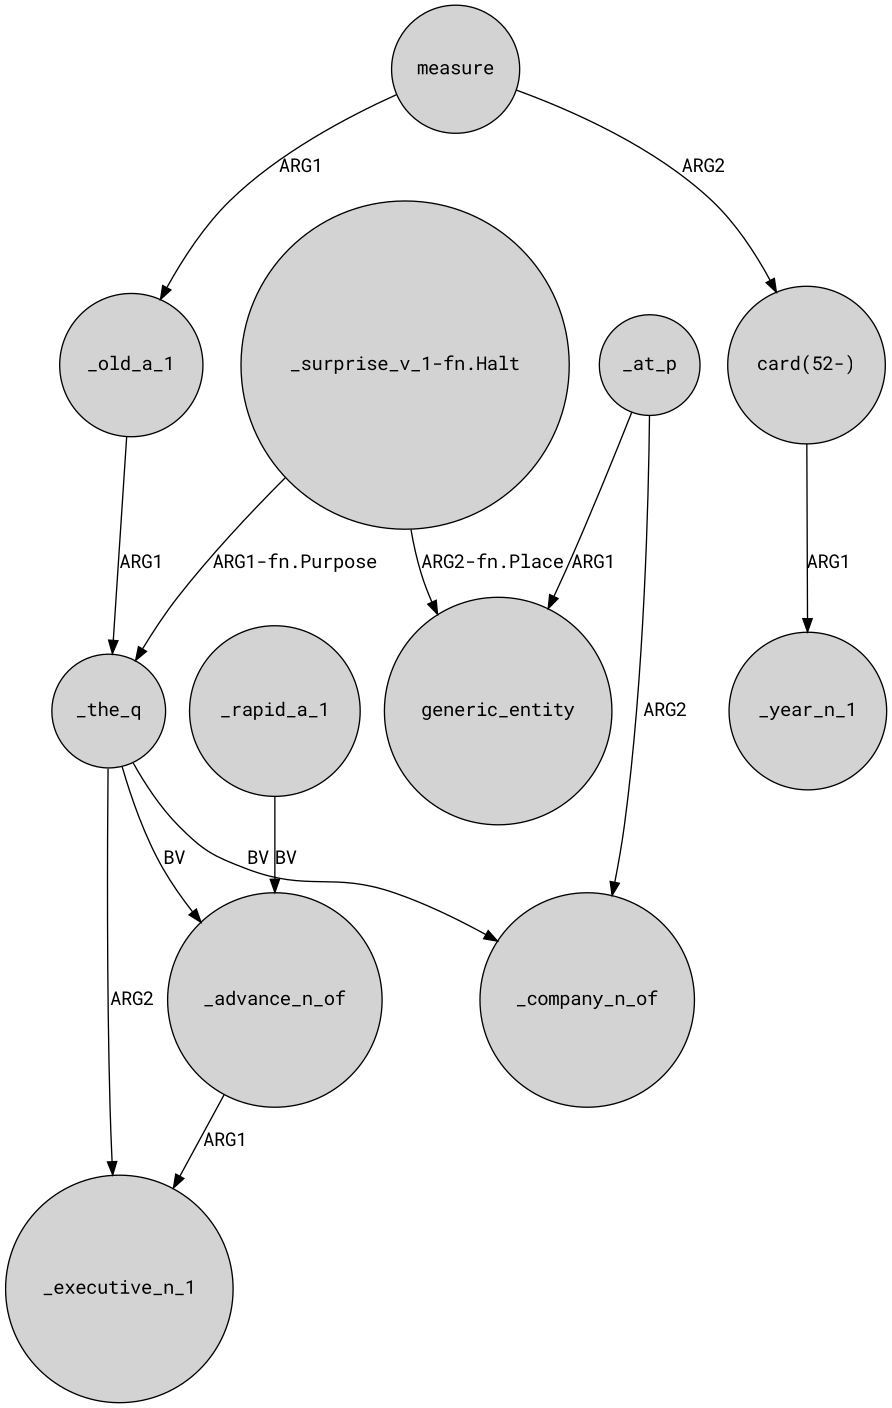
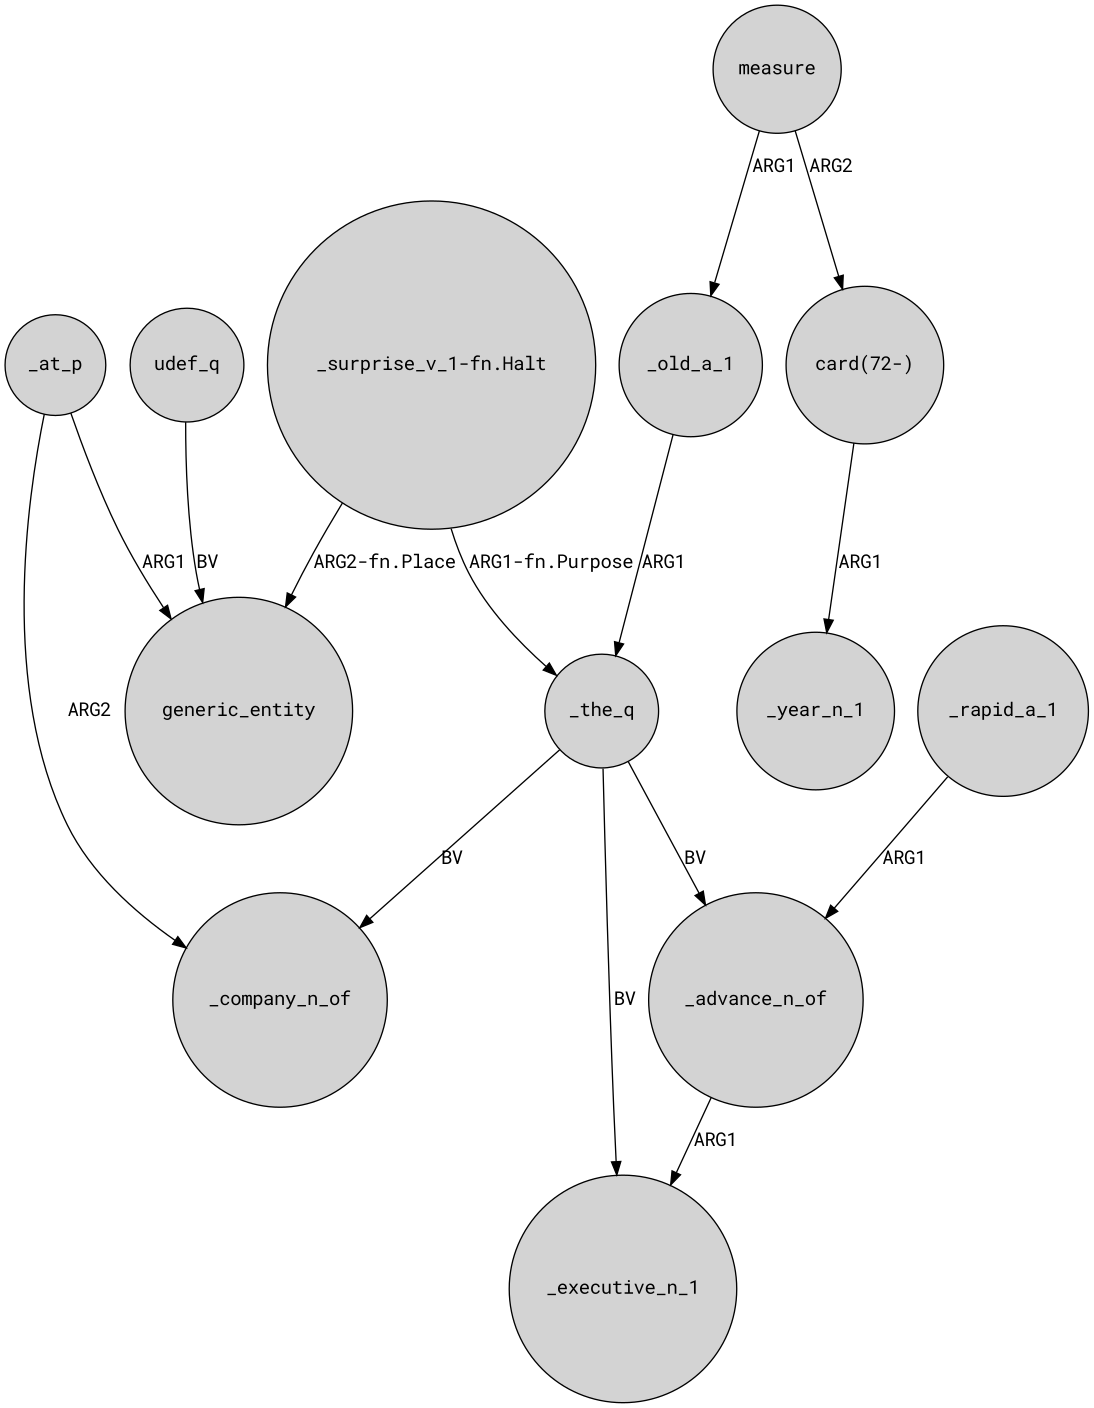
node "udef_q": added
node "card(52-)": label "card(52-)" -> "card(72-)"
edge "_rapid_a_1" -> "_advance_n_of": label "BV" -> "ARG1"
edge "_the_q" -> "_executive_n_1": label "ARG2" -> "BV"
